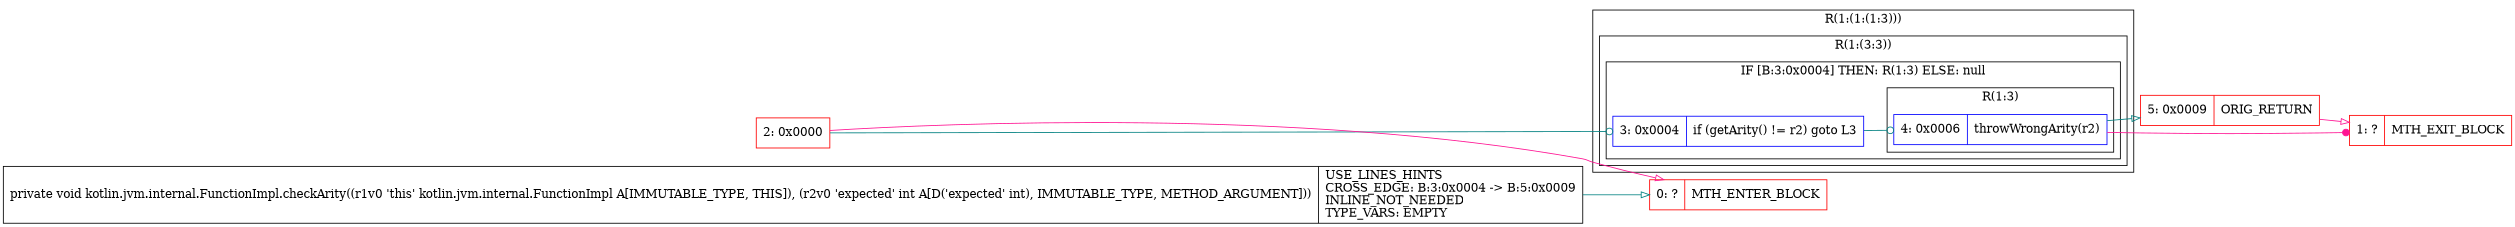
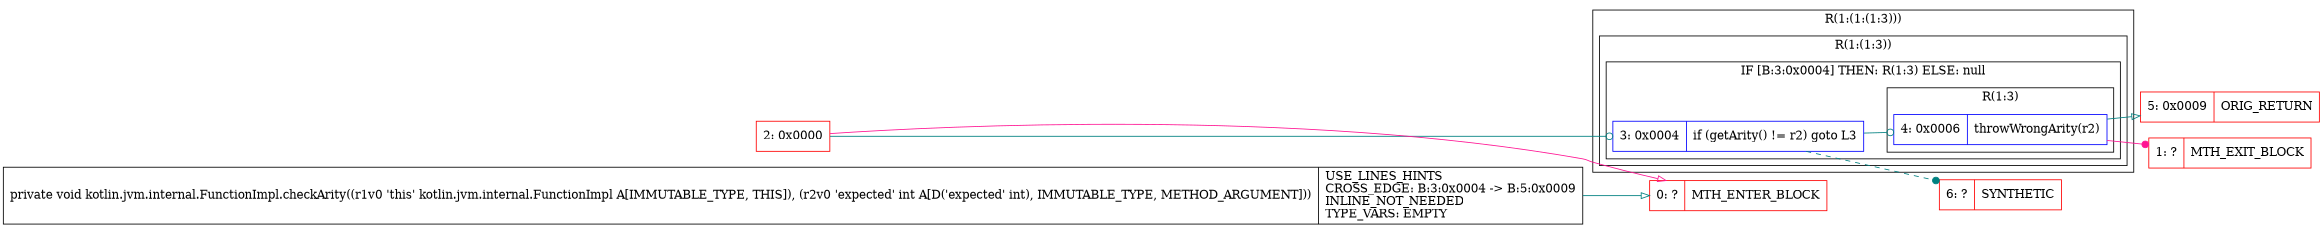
cluster "R(1:(3:3))": label "R(1:(3:3))" -> "R(1:(1:3))"
edge "5: 0x0009" -> "1: ?": removed
node "6: ?": added
